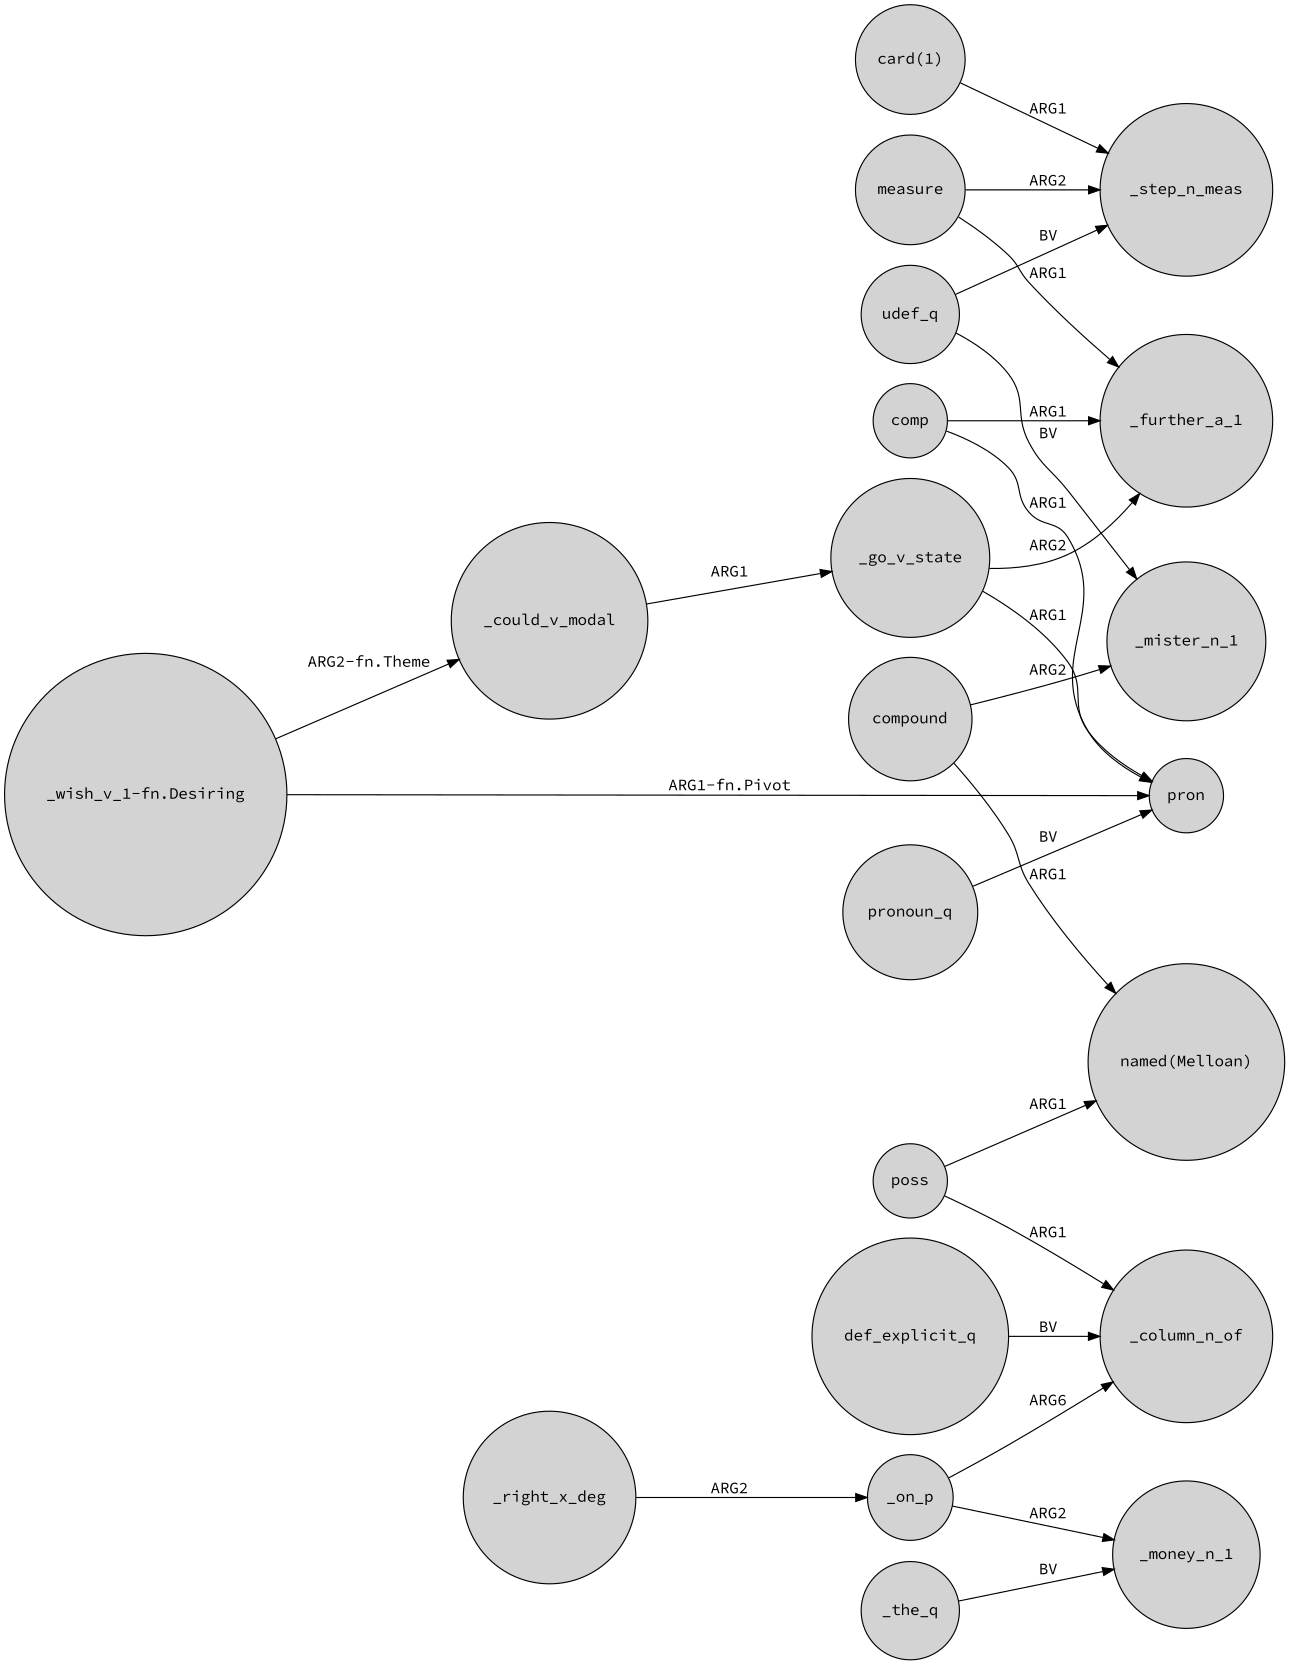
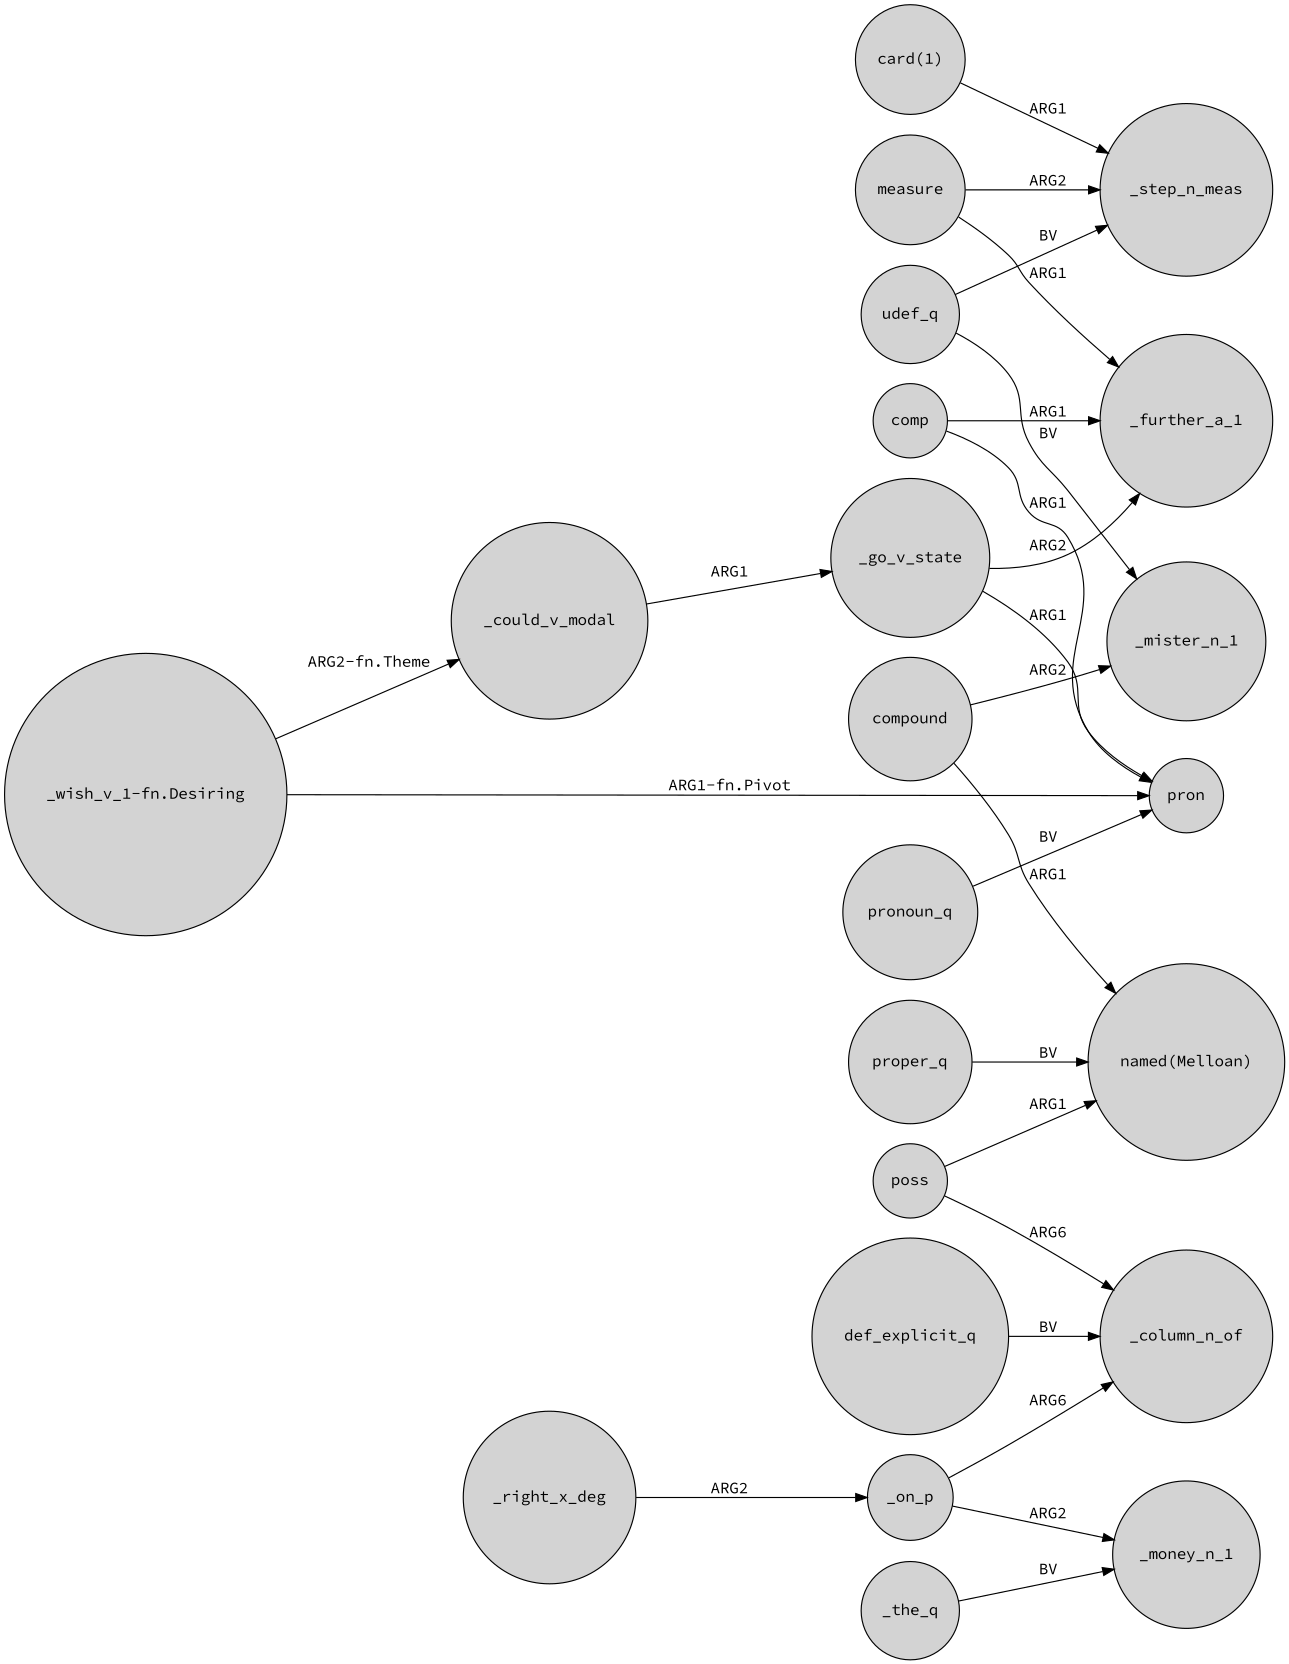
node "proper_q": added
edge "poss" -> "_column_n_of": label "ARG1" -> "ARG6"
